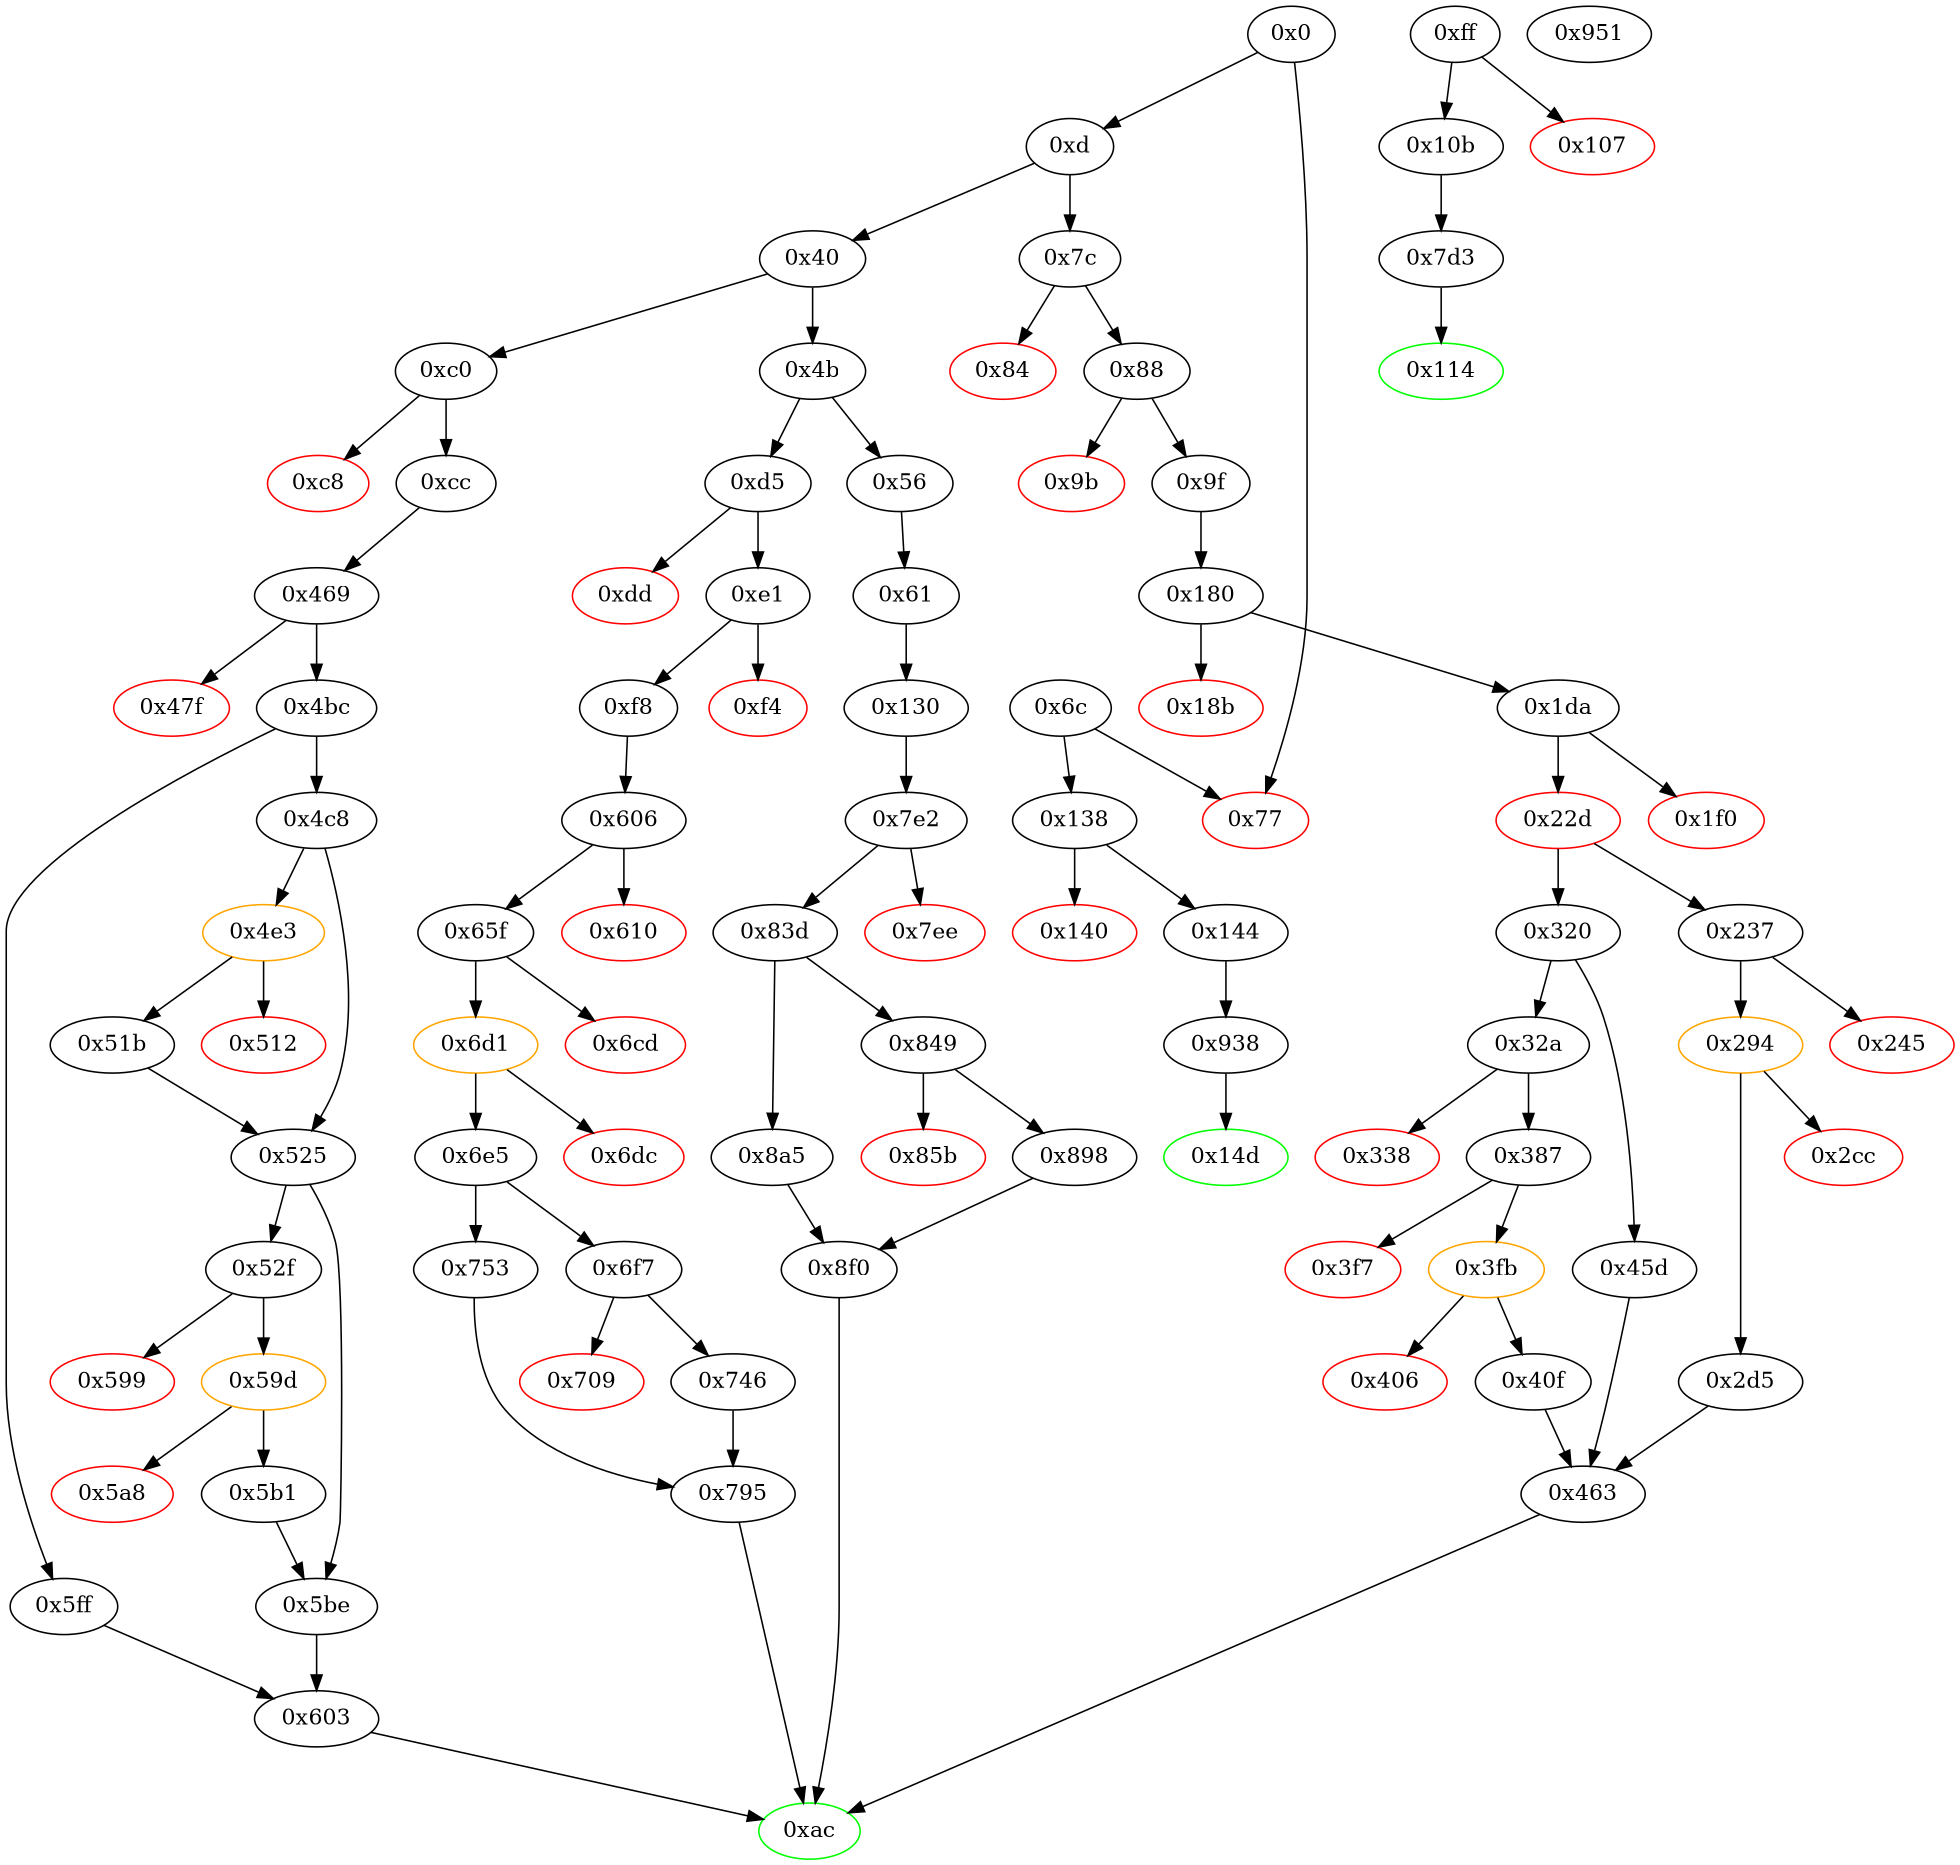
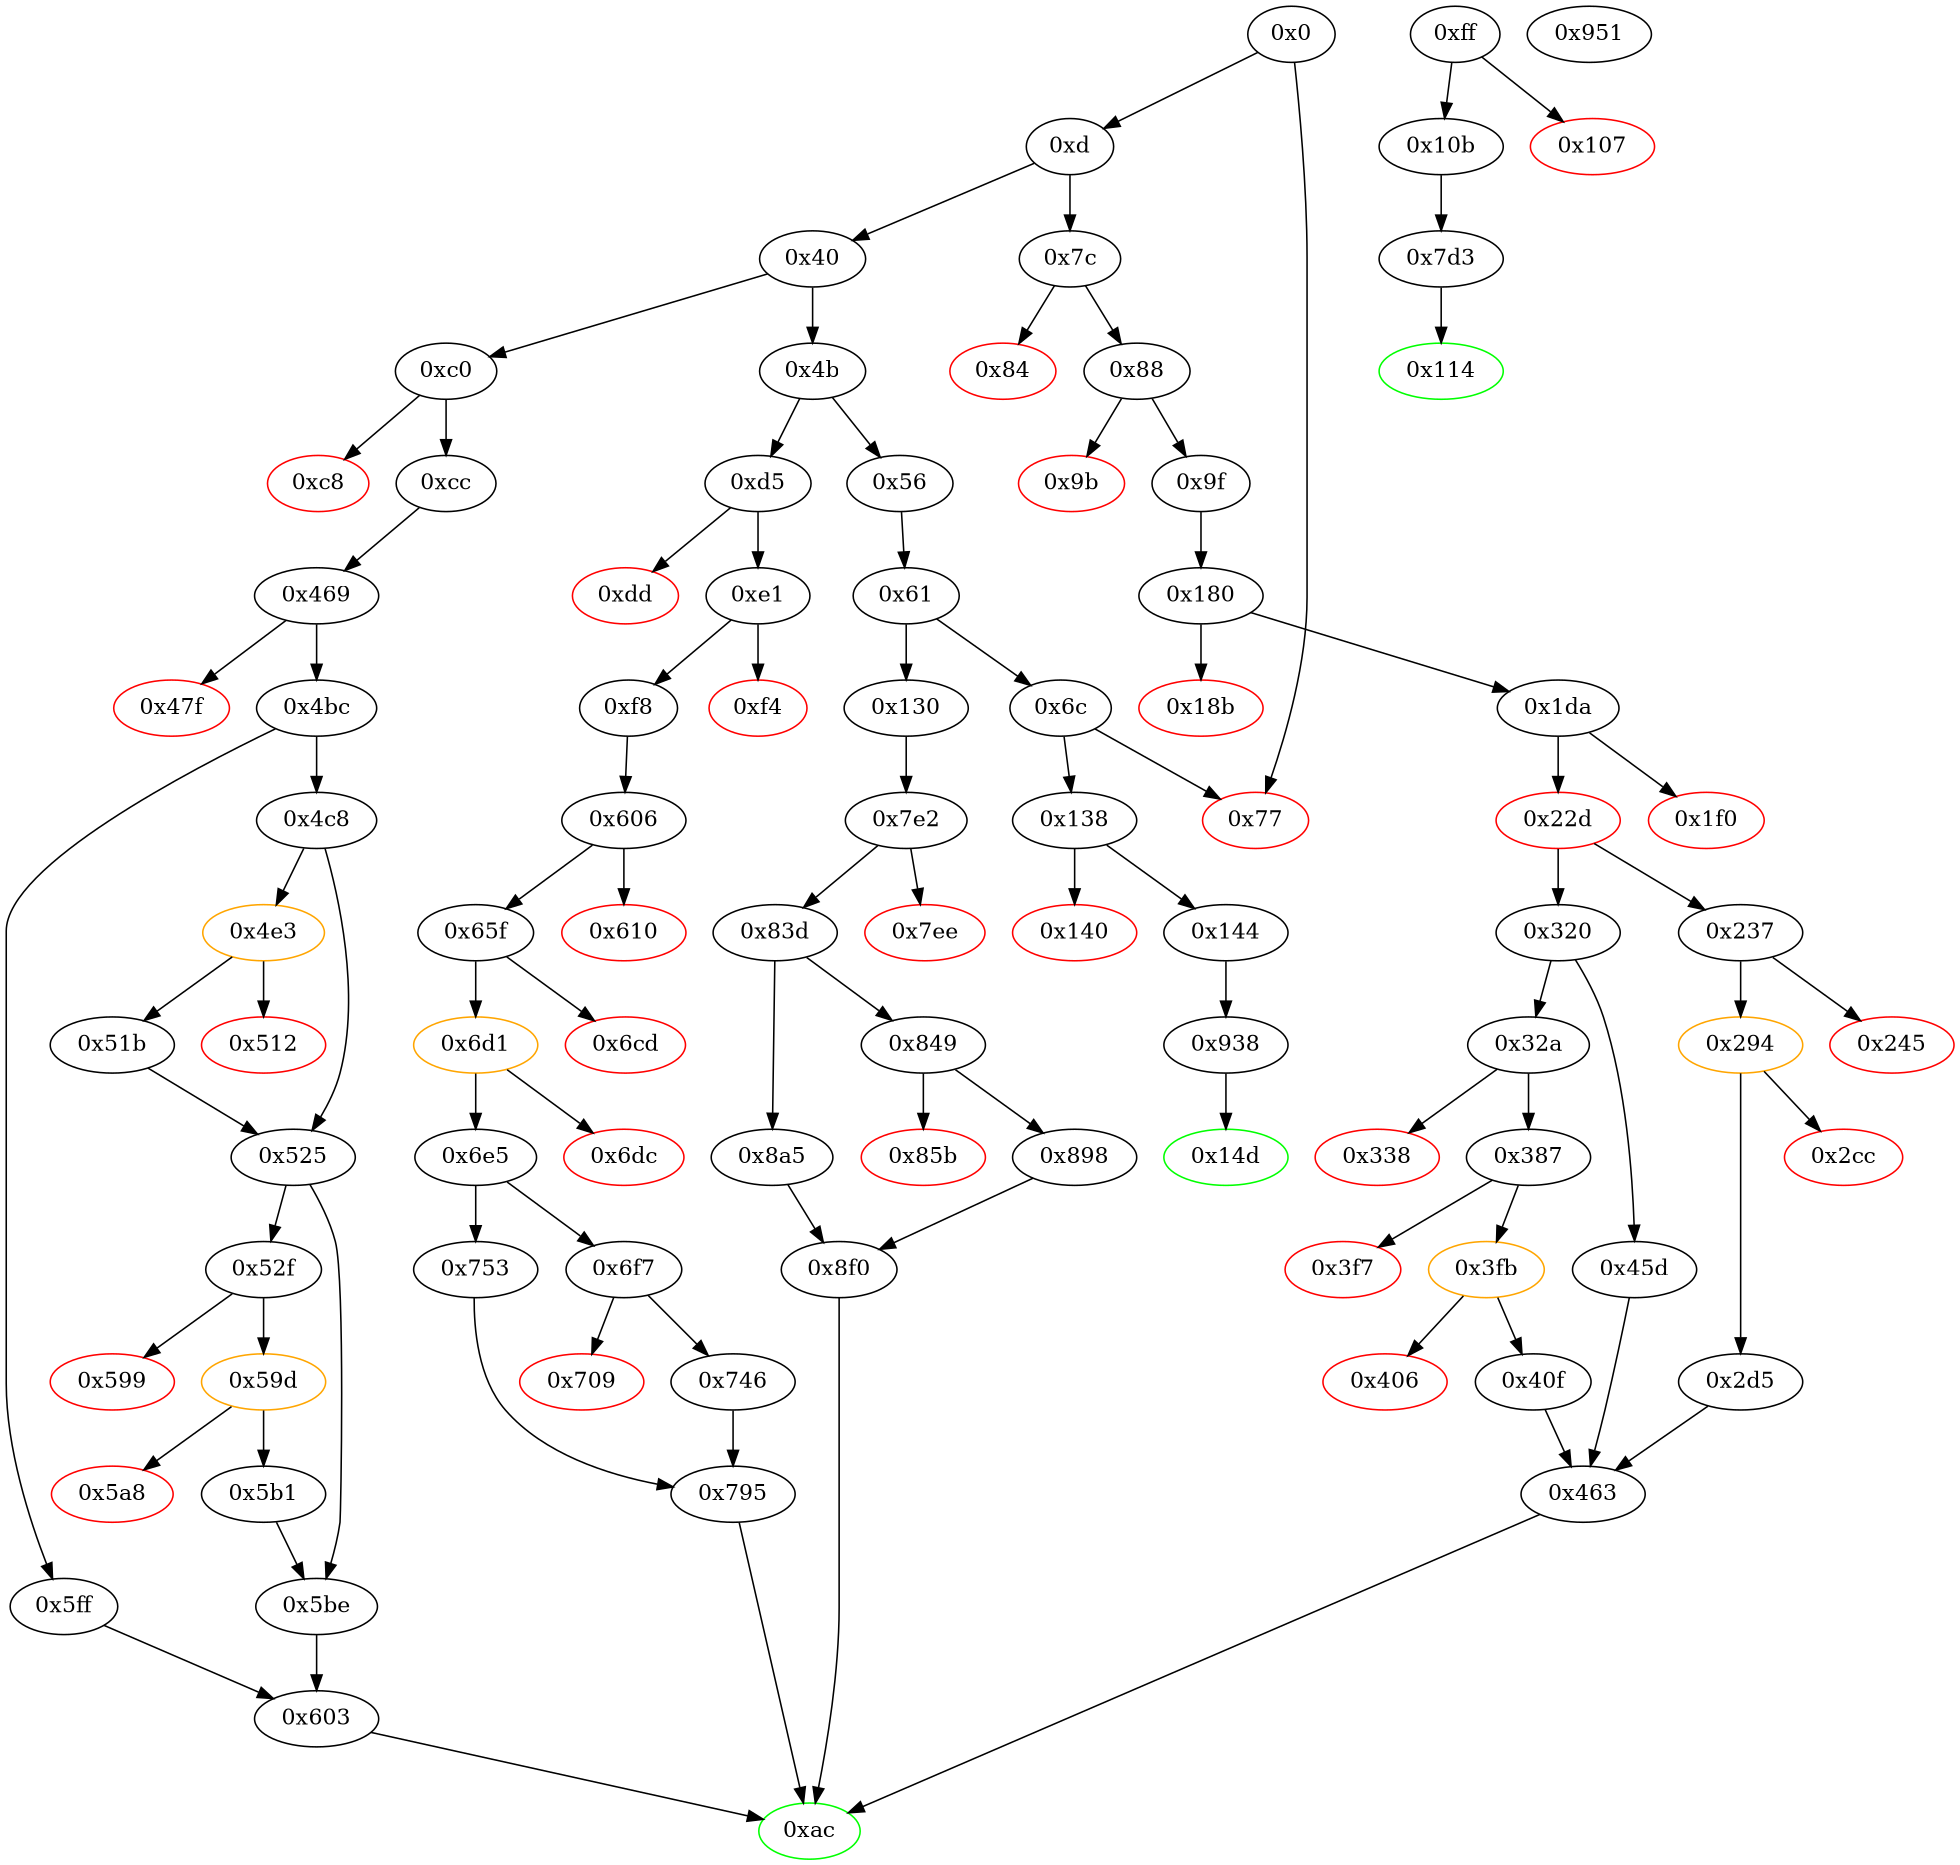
edge "0x61" -> "0x6c": added
